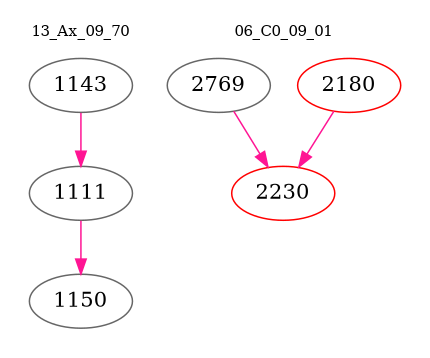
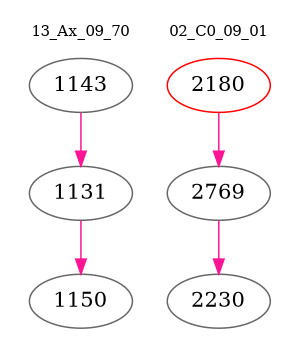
cluster "06_C0_09_01": label "06_C0_09_01" -> "02_C0_09_01"
edge "2180" -> "2230": now "2180" -> "2769"
node "1111": label "1111" -> "1131"
node "2230": color red -> gray40
